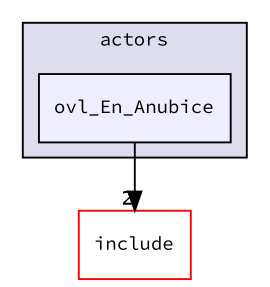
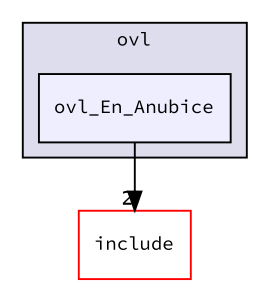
cluster "actors": label "actors" -> "ovl"
